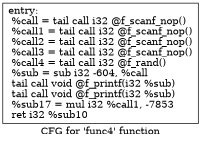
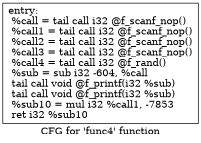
node "entry:": text "%sub17 = mul i32 %call1, -7853" -> "%sub10 = mul i32 %call1, -7853"
